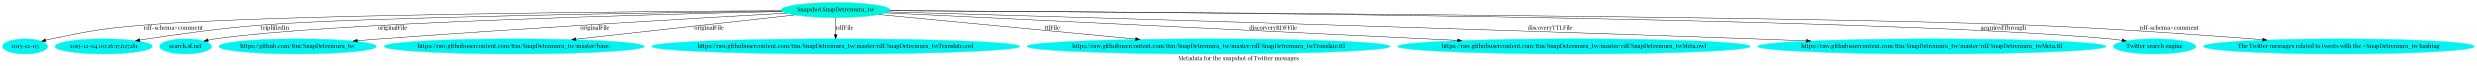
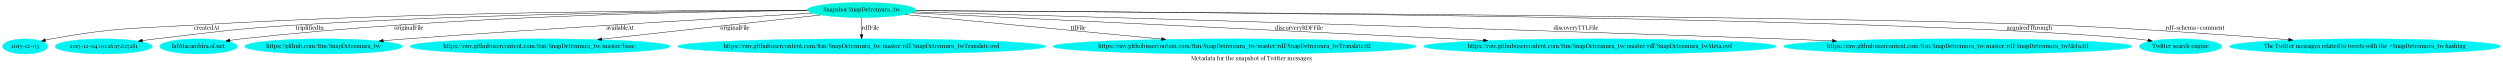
edge "Snapshot SnapDetremura_tw" -> "2015-12-03": label "rdf-schema#comment" -> "createdAt"
edge "Snapshot SnapDetremura_tw" -> "https://github.com/ttm/SnapDetremura_tw": label "originalFile" -> "availableAt"
node "search.sf.net": label "search.sf.net" -> "labMacambira.sf.net"
